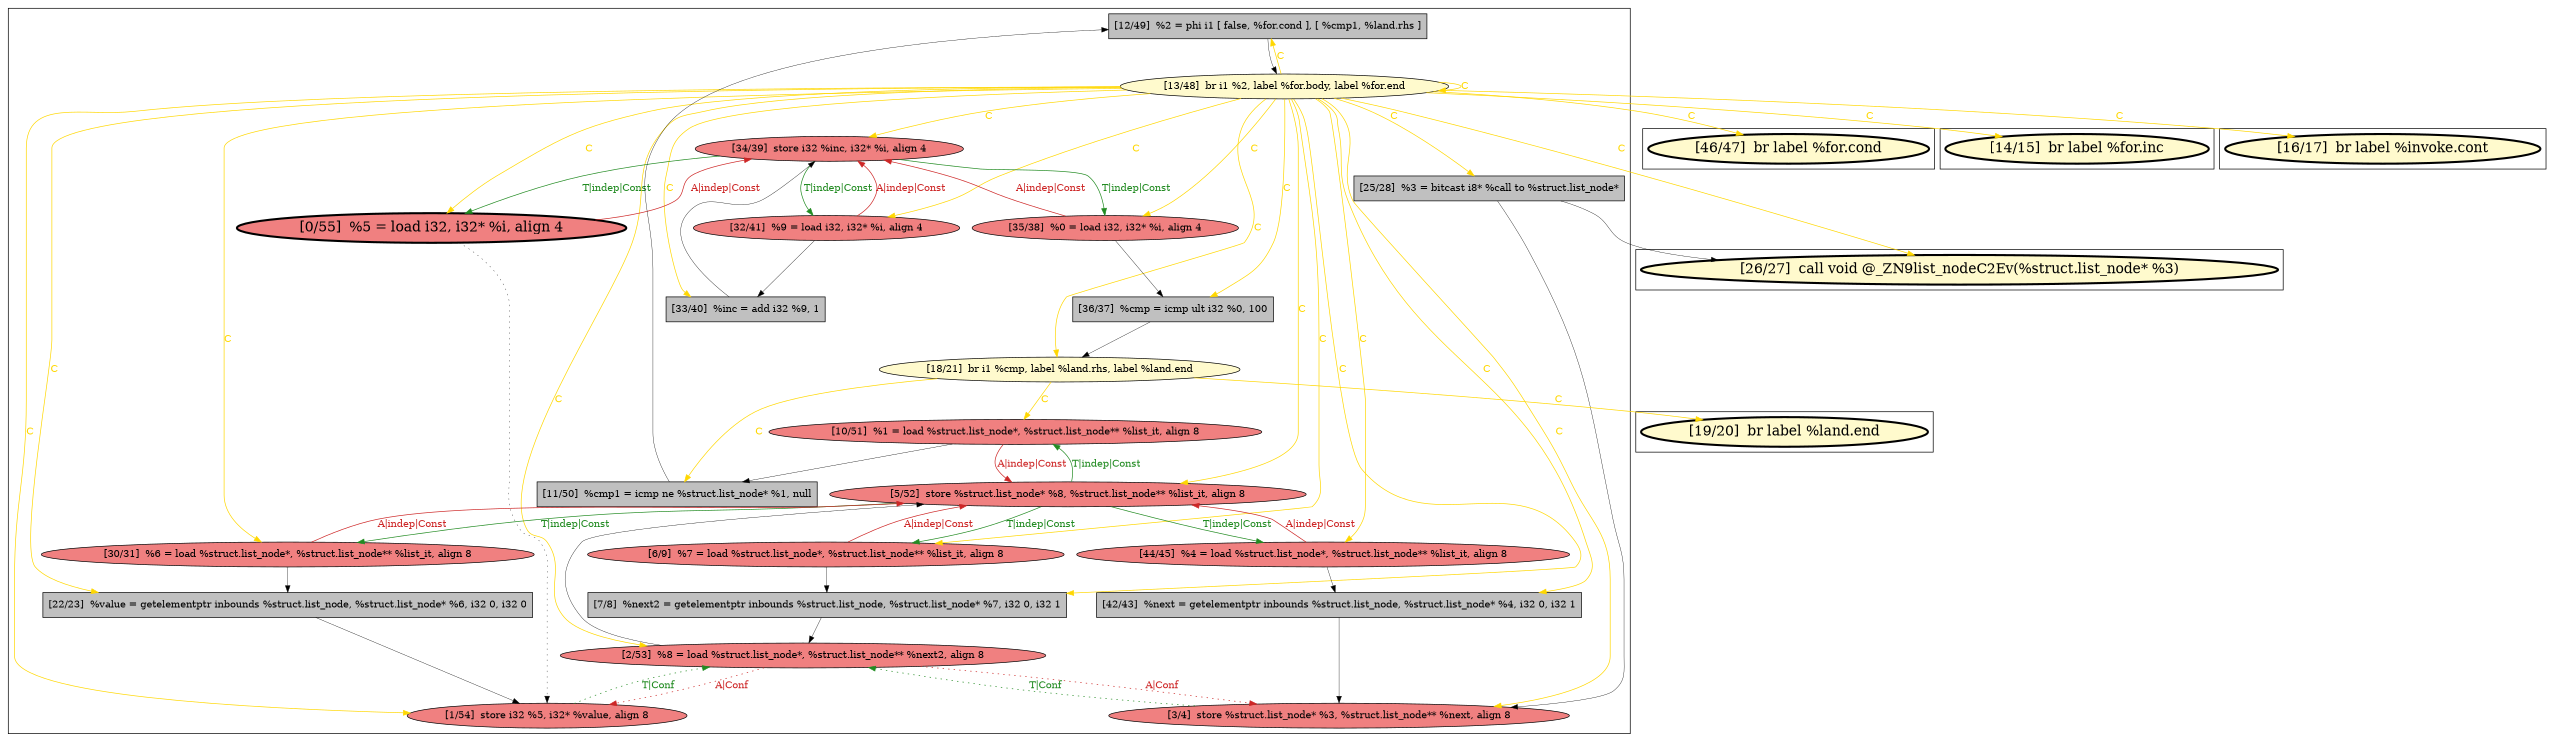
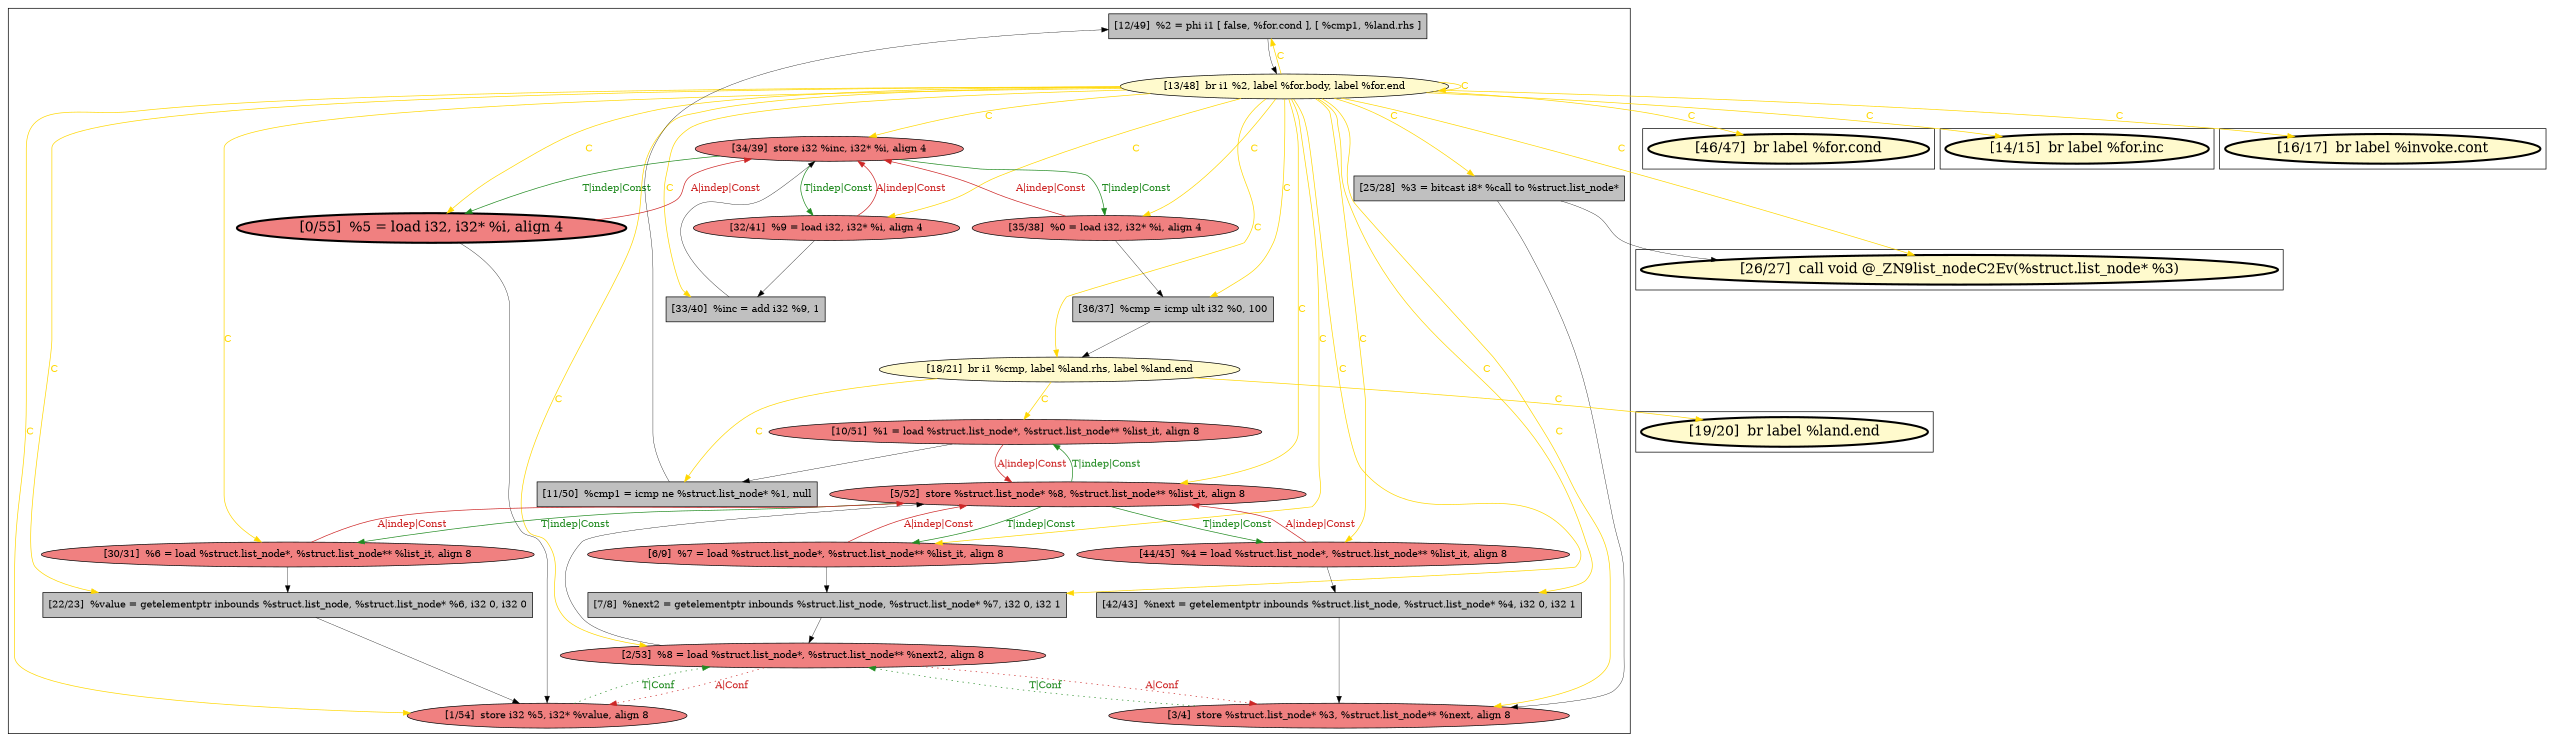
edge "[0/55]  %5 = load i32, i32* %i, align 4" -> "[1/54]  store i32 %5, i32* %value, align 8": style dotted -> solid
